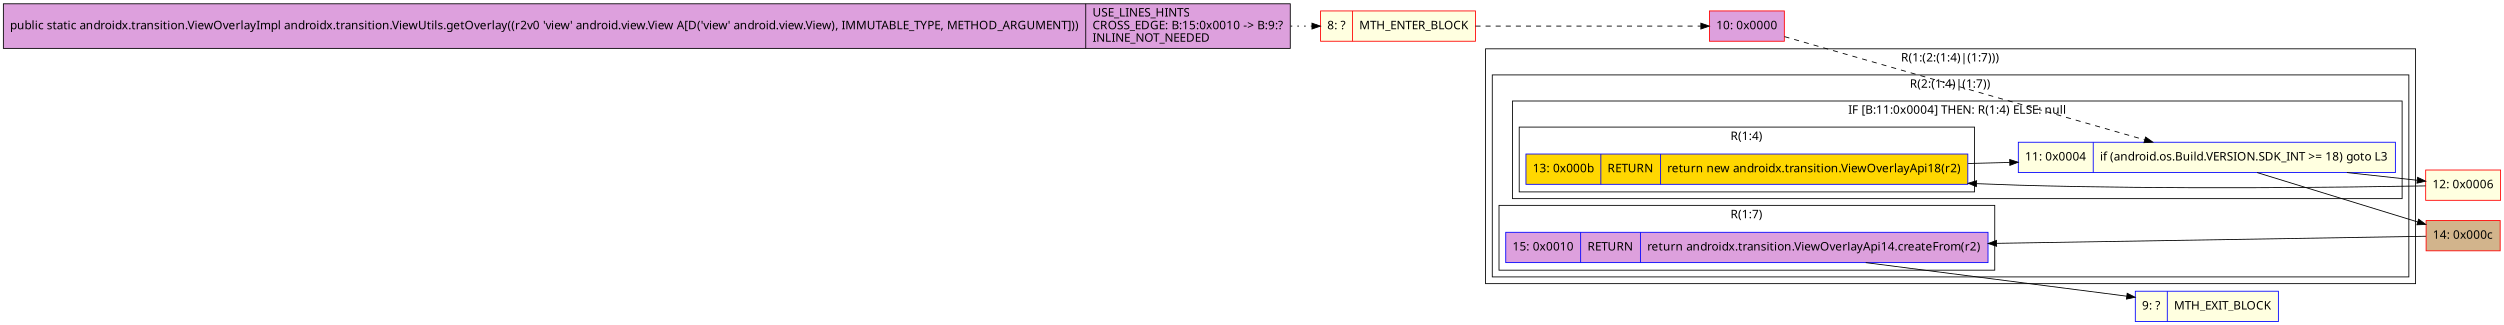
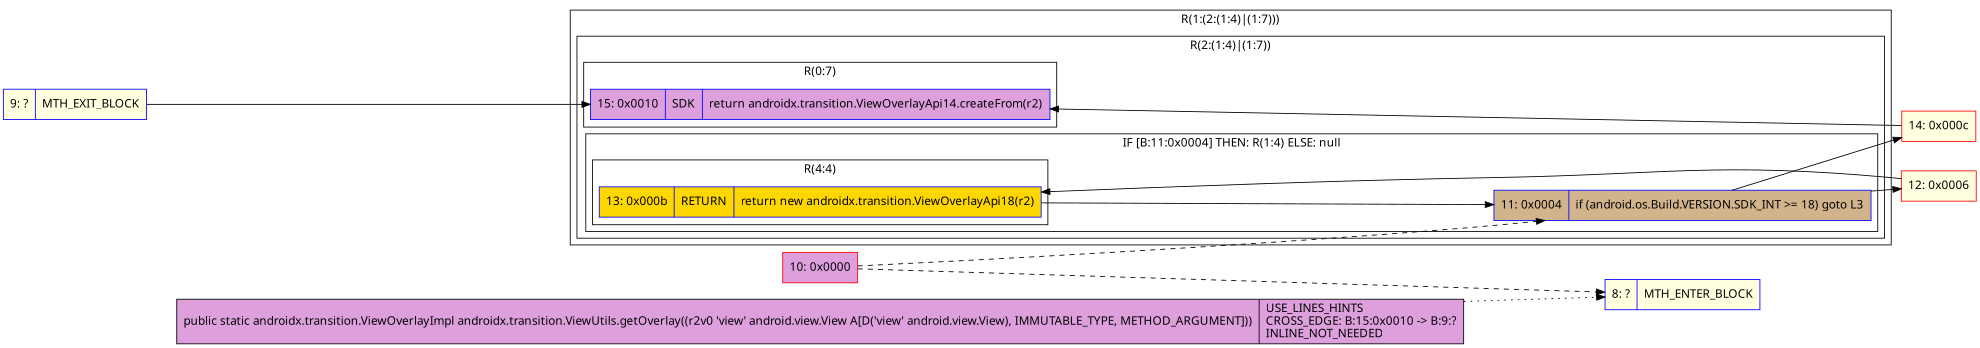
node "8: ?": color red -> blue
edge "8: ?" -> "10: 0x0000": reversed
cluster "R(1:4)": label "R(1:4)" -> "R(4:4)"
node "11: 0x0004": fillcolor lightyellow -> tan
cluster "R(1:7)": label "R(1:7)" -> "R(0:7)"
node "14: 0x000c": fillcolor tan -> lightyellow
node "15: 0x0010": text "RETURN" -> "SDK"
edge "15: 0x0010" -> "9: ?": reversed
